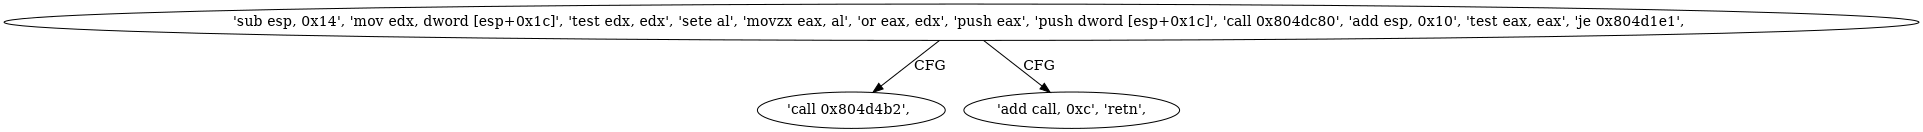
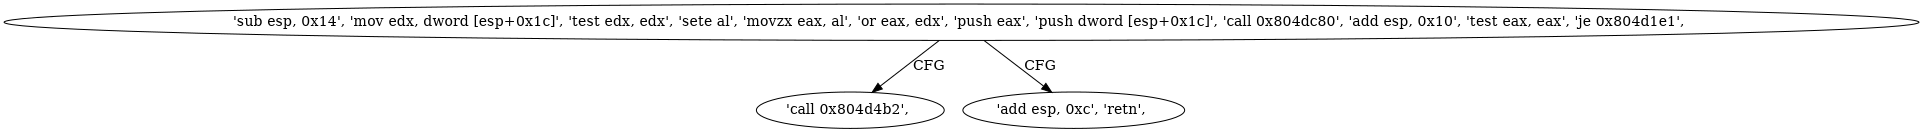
node "'add call, 0xc', 'retn',": label "'add call, 0xc', 'retn'," -> "'add esp, 0xc', 'retn',"
